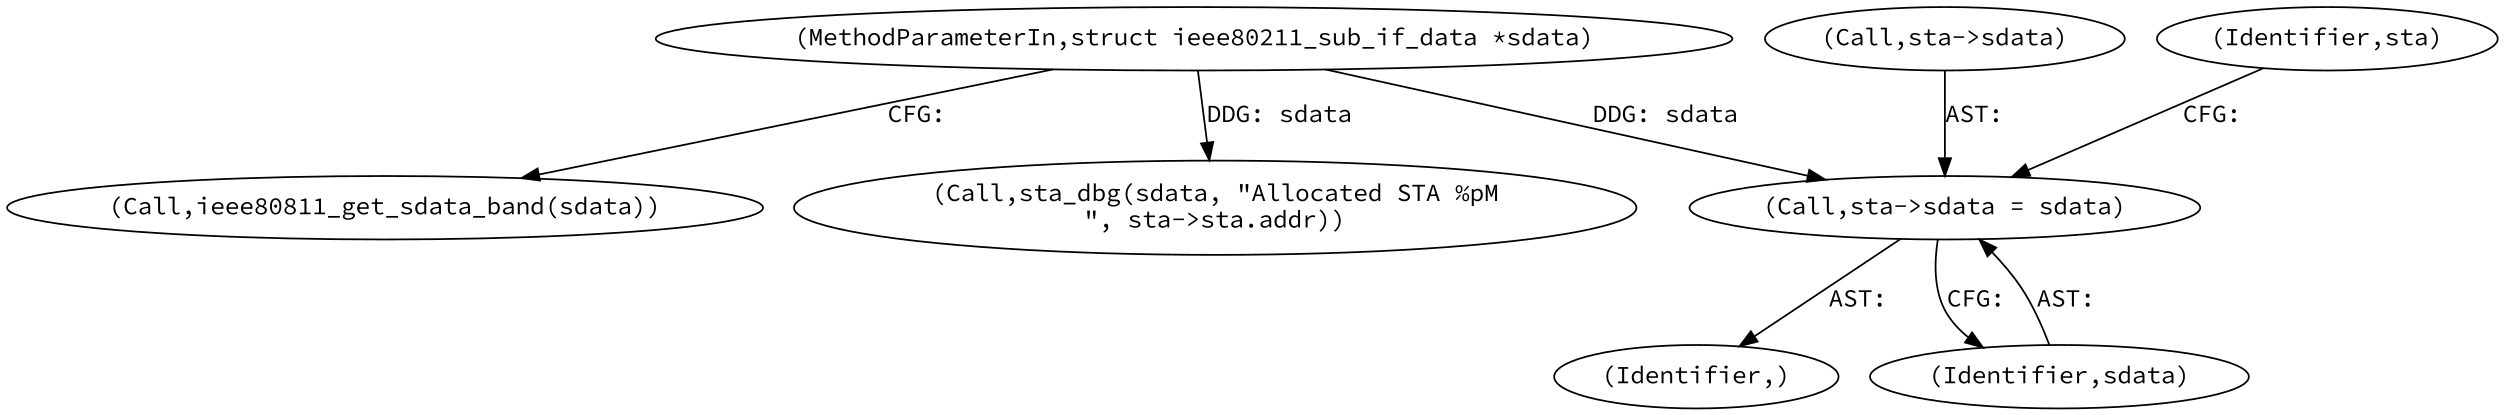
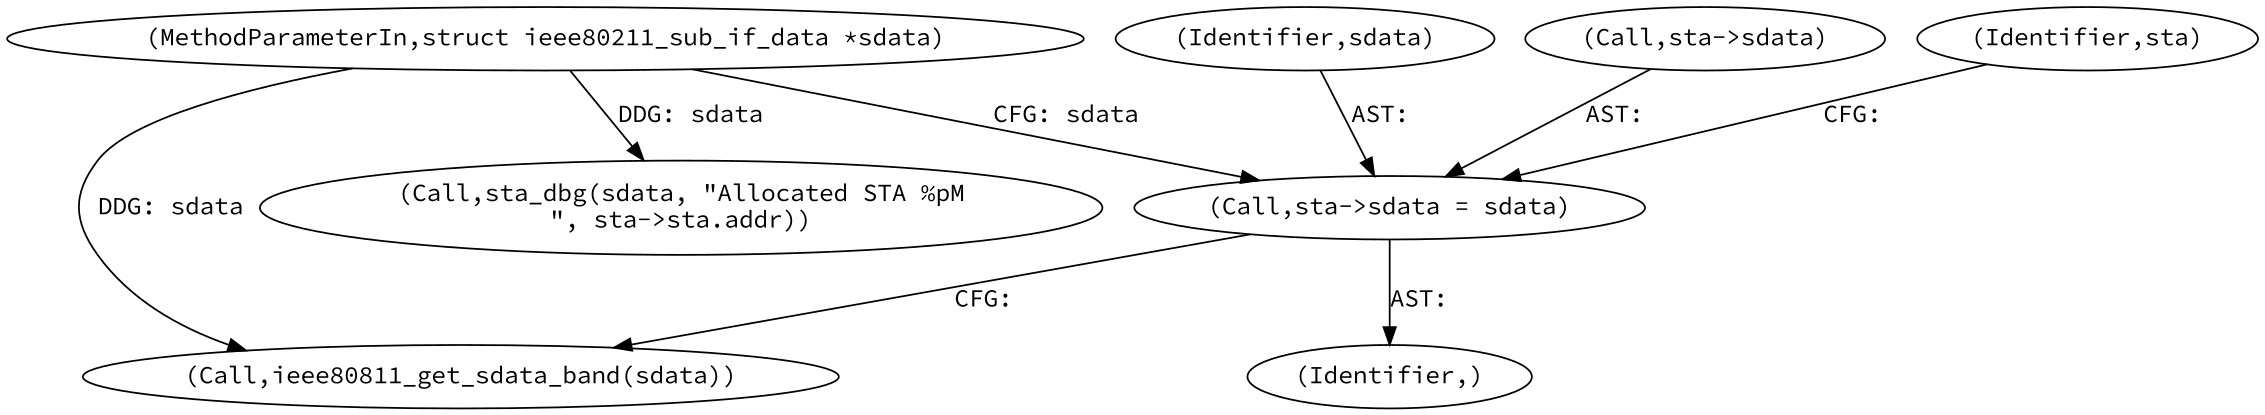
edge "(MethodParameterIn,struct ieee80211_sub_if_data *sdata)" -> "(Call,ieee80811_get_sdata_band(sdata))": label "CFG: " -> "DDG: sdata"
edge "(MethodParameterIn,struct ieee80211_sub_if_data *sdata)" -> "(Call,sta->sdata = sdata)": label "DDG: sdata" -> "CFG: sdata"
edge "(Call,sta->sdata = sdata)" -> "(Identifier,sdata)": now "(Call,sta->sdata = sdata)" -> "(Call,ieee80811_get_sdata_band(sdata))"
